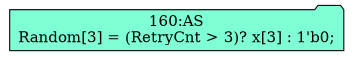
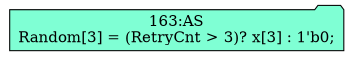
node "160:AS Random[3] = (RetryCnt > 3)? x[3] : 1'b0;": label "160:AS Random[3] = (RetryCnt > 3)? x[3] : 1'b0;" -> "163:AS Random[3] = (RetryCnt > 3)? x[3] : 1'b0;"
